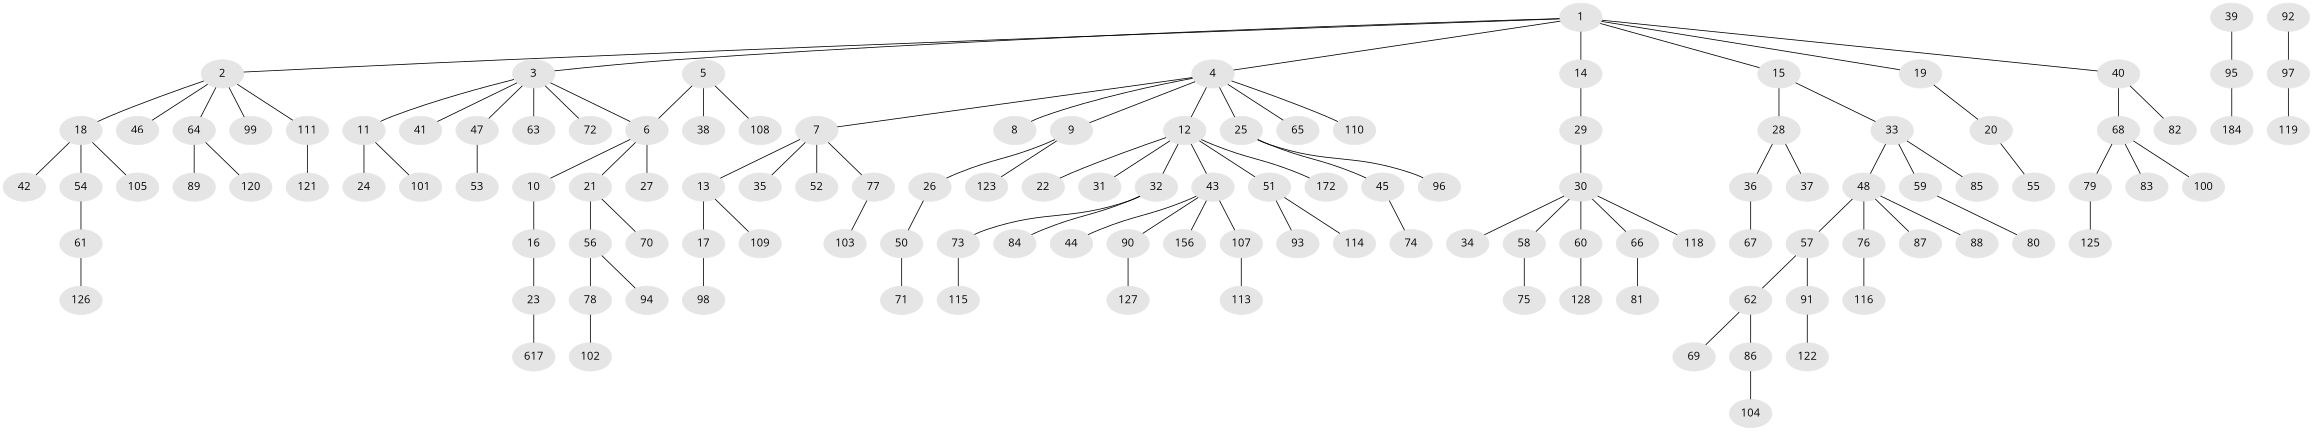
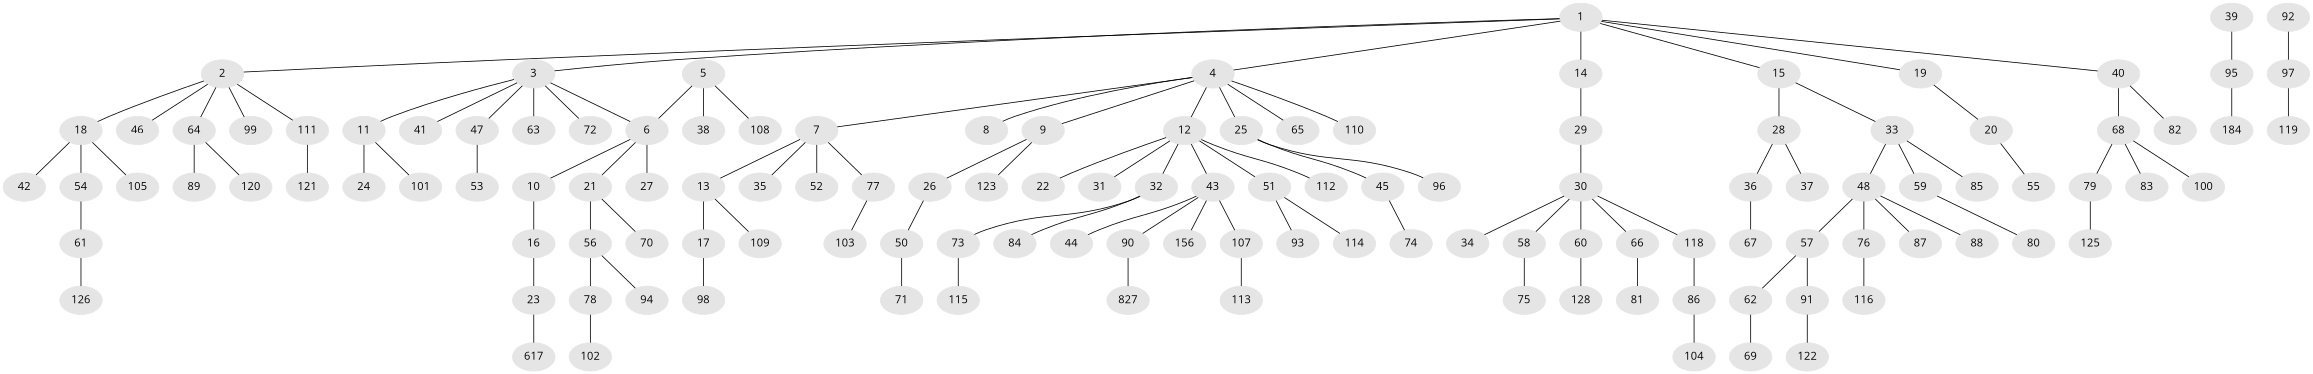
node "172": label "172" -> "112"
node "127": label "127" -> "827"
edge "62" -- "86": now "118" -- "86"
